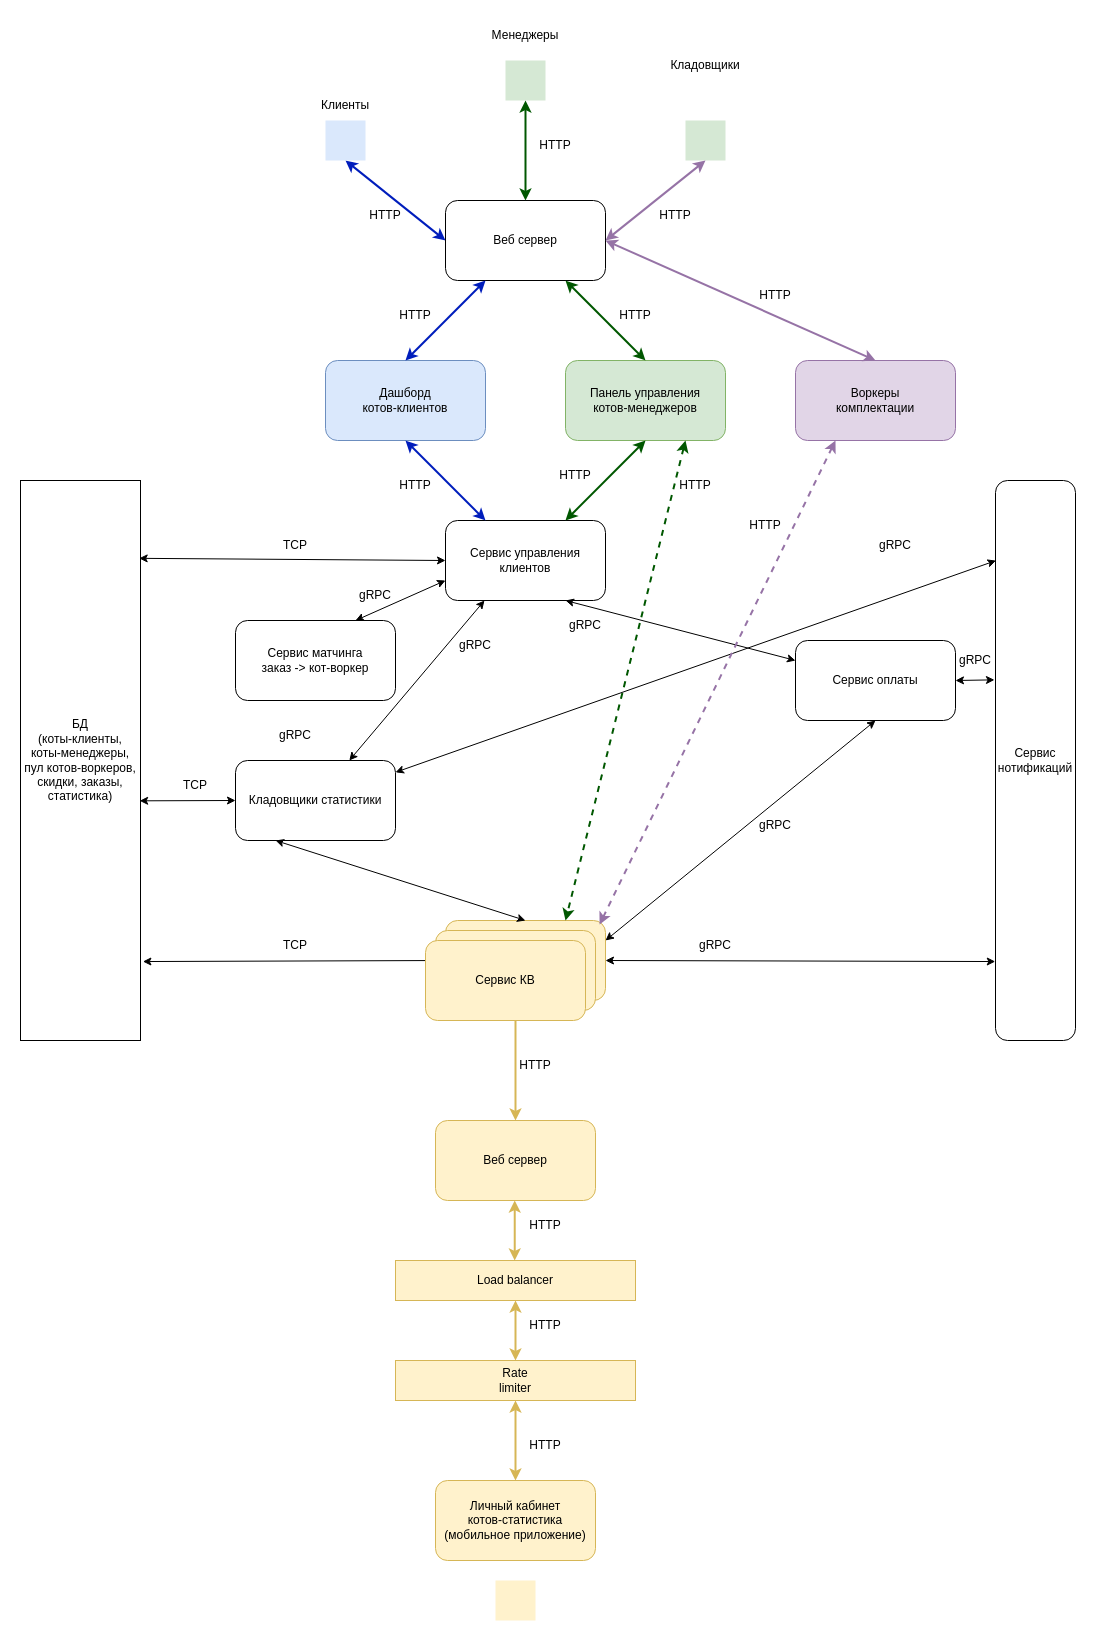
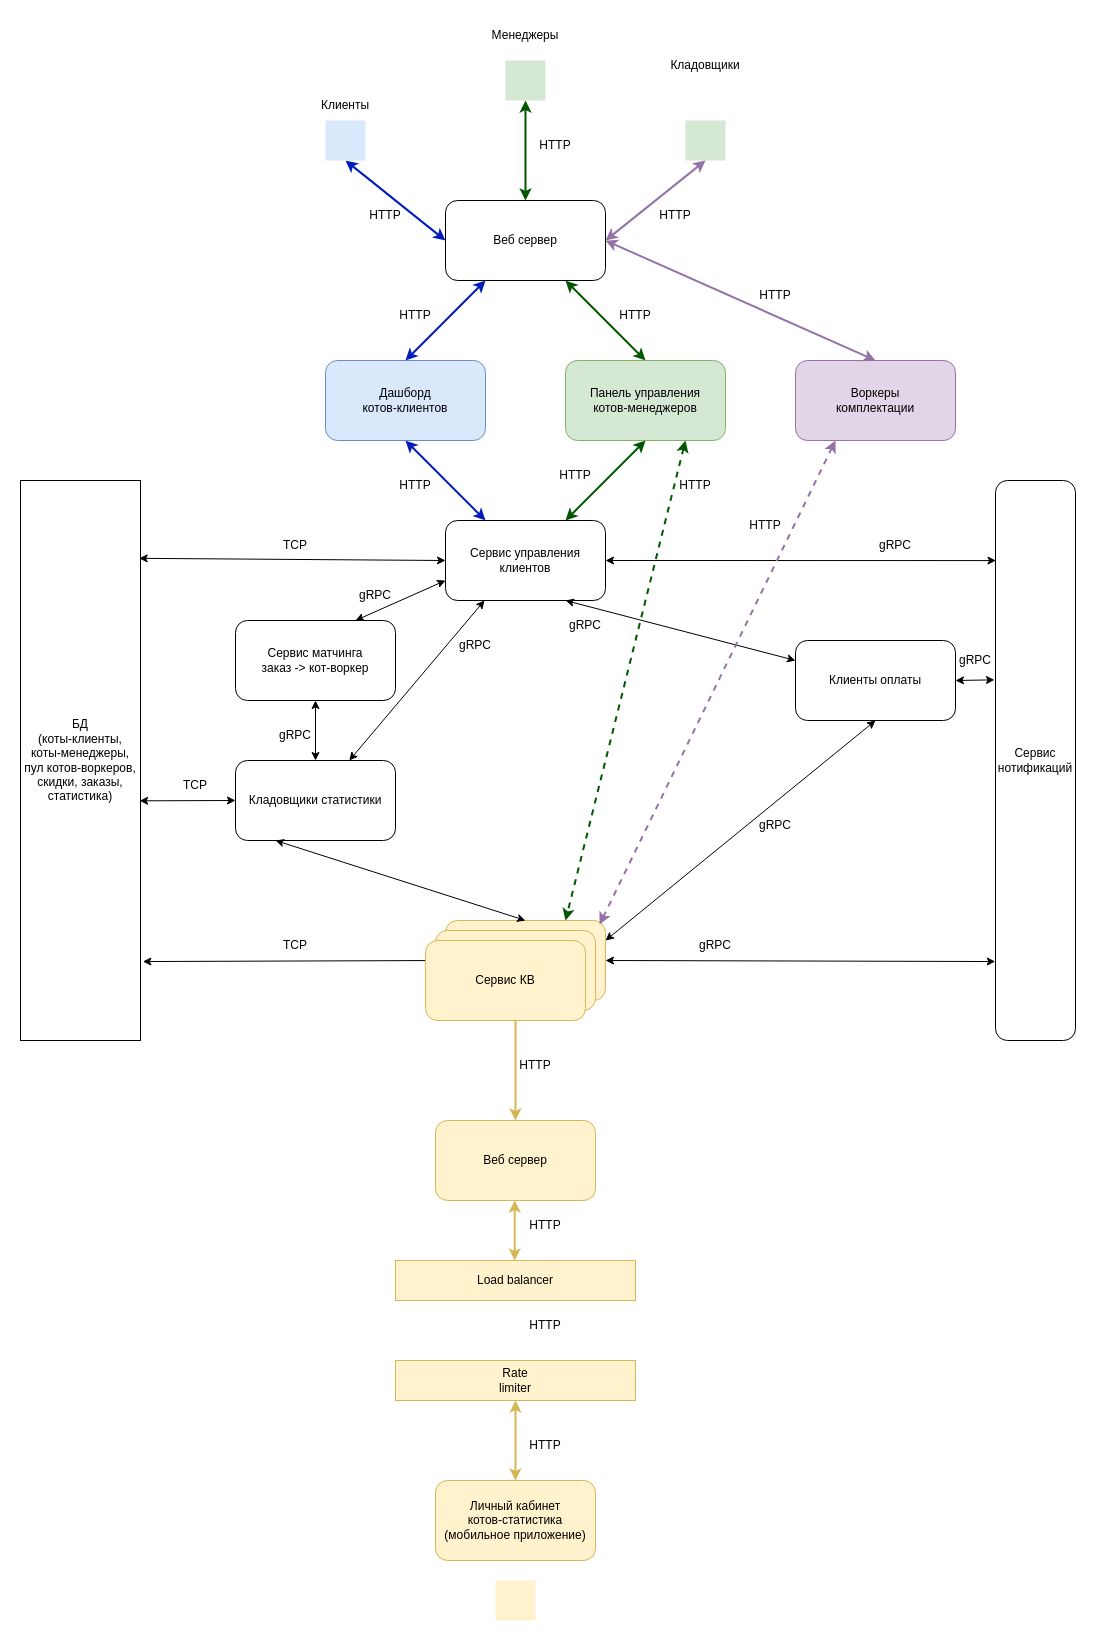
edge "Сервис нотификаций" -- "Кладовщики статистики": now "Сервис нотификаций" -- "Сервис управления клиентов"
node "Сервис оплаты": label "Сервис оплаты" -> "Клиенты оплаты"
edge "Сервис матчинга заказ -> кот-воркер" -- "Кладовщики статистики": added
edge "Load balancer" -- "Rate limiter": removed
